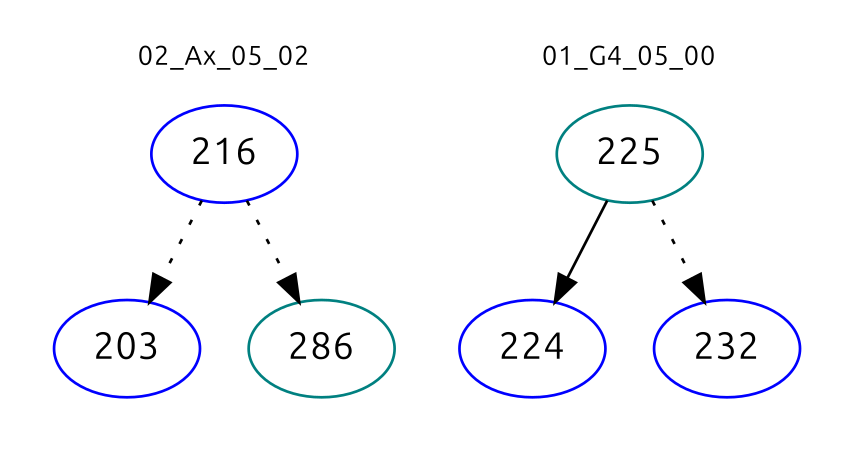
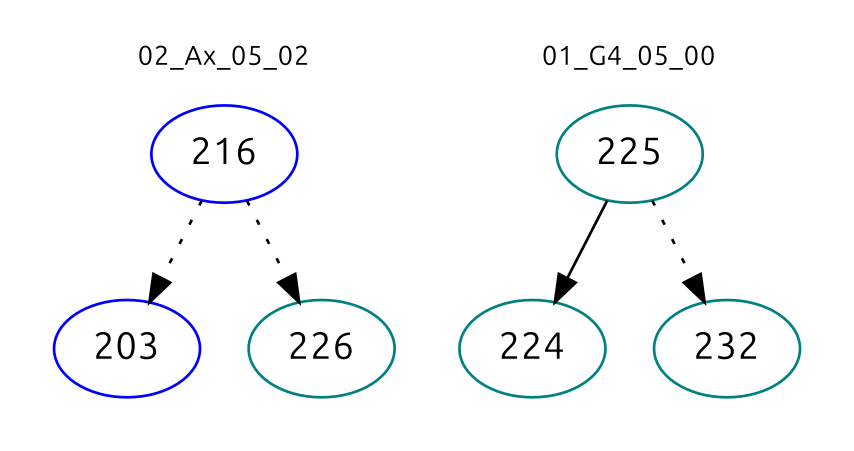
node "286": label "286" -> "226"
node "224": color blue -> teal
node "232": color blue -> teal
